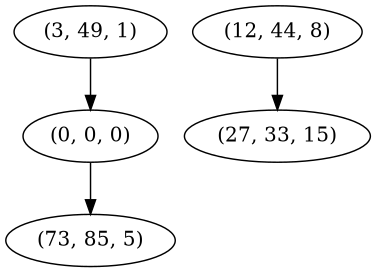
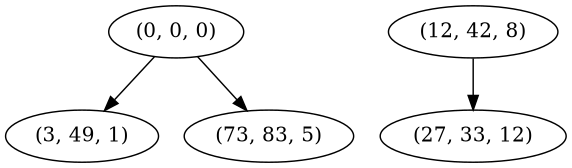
node "(12, 44, 8)": label "(12, 44, 8)" -> "(12, 42, 8)"
edge "(3, 49, 1)" -> "(0, 0, 0)": reversed
node "(27, 33, 15)": label "(27, 33, 15)" -> "(27, 33, 12)"
node "(73, 85, 5)": label "(73, 85, 5)" -> "(73, 83, 5)"
